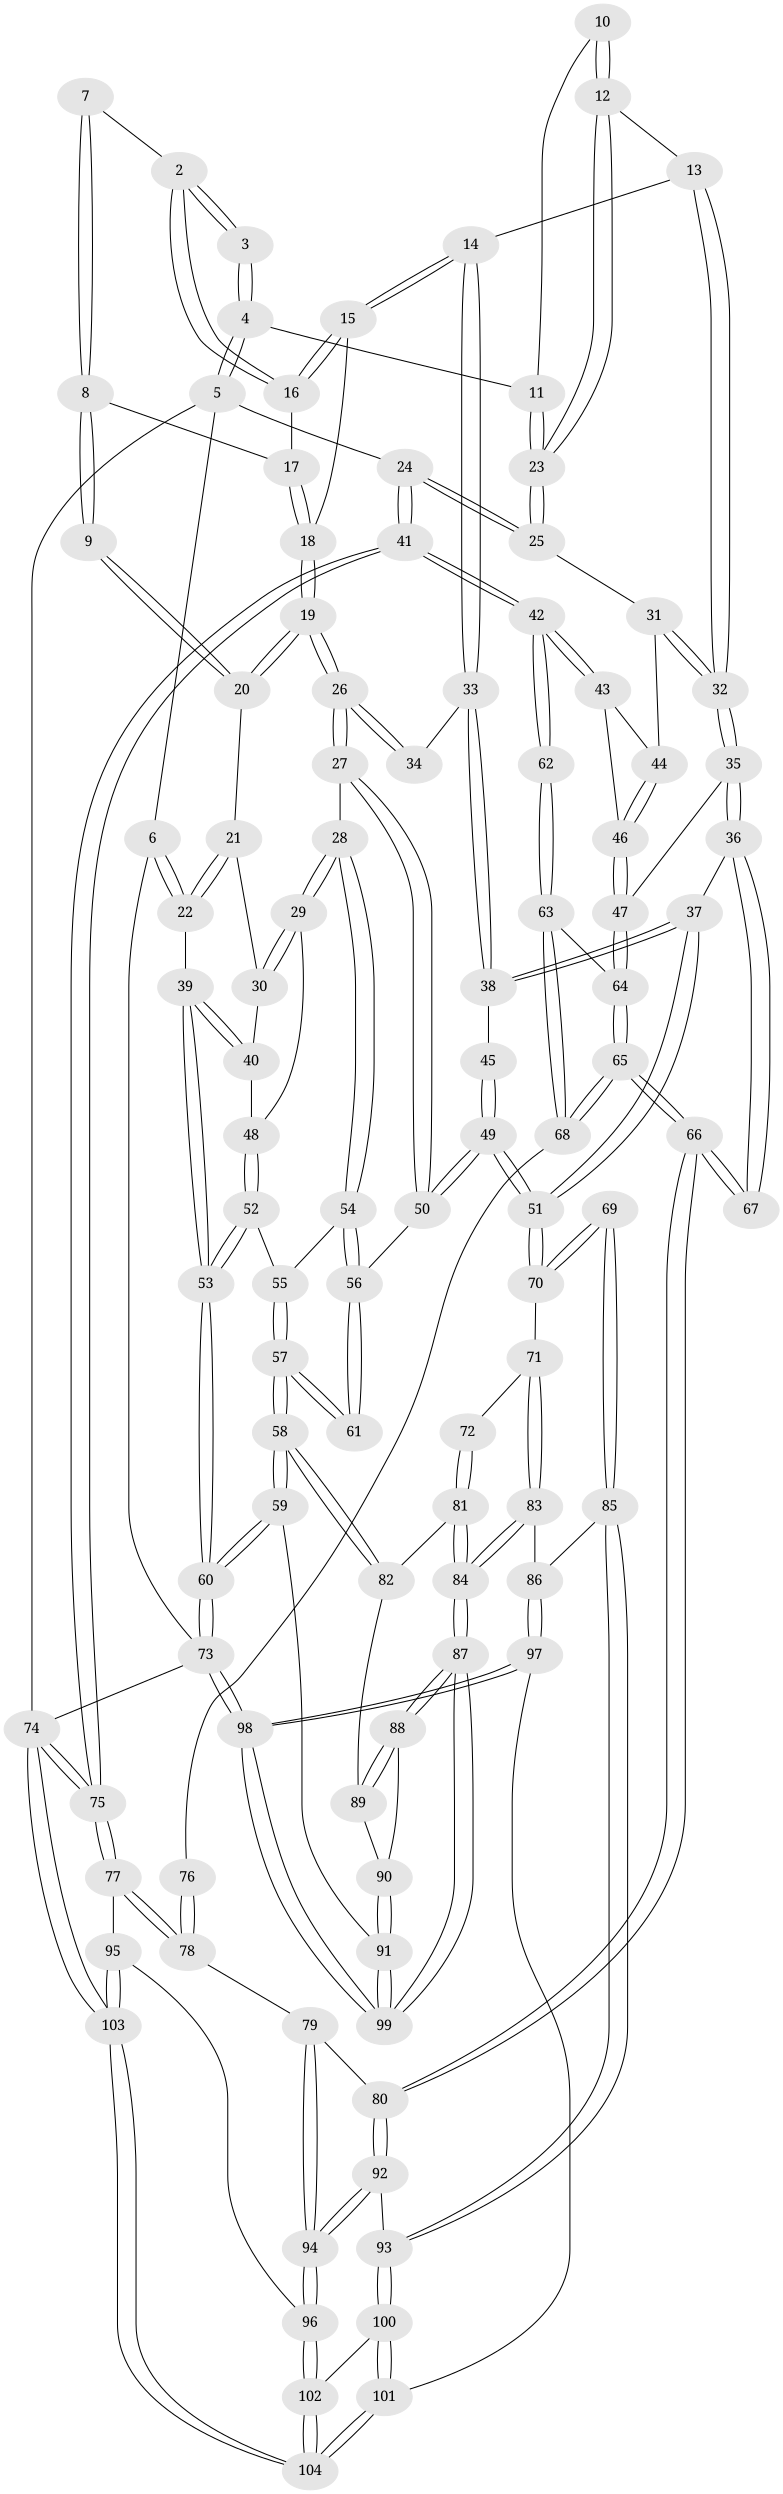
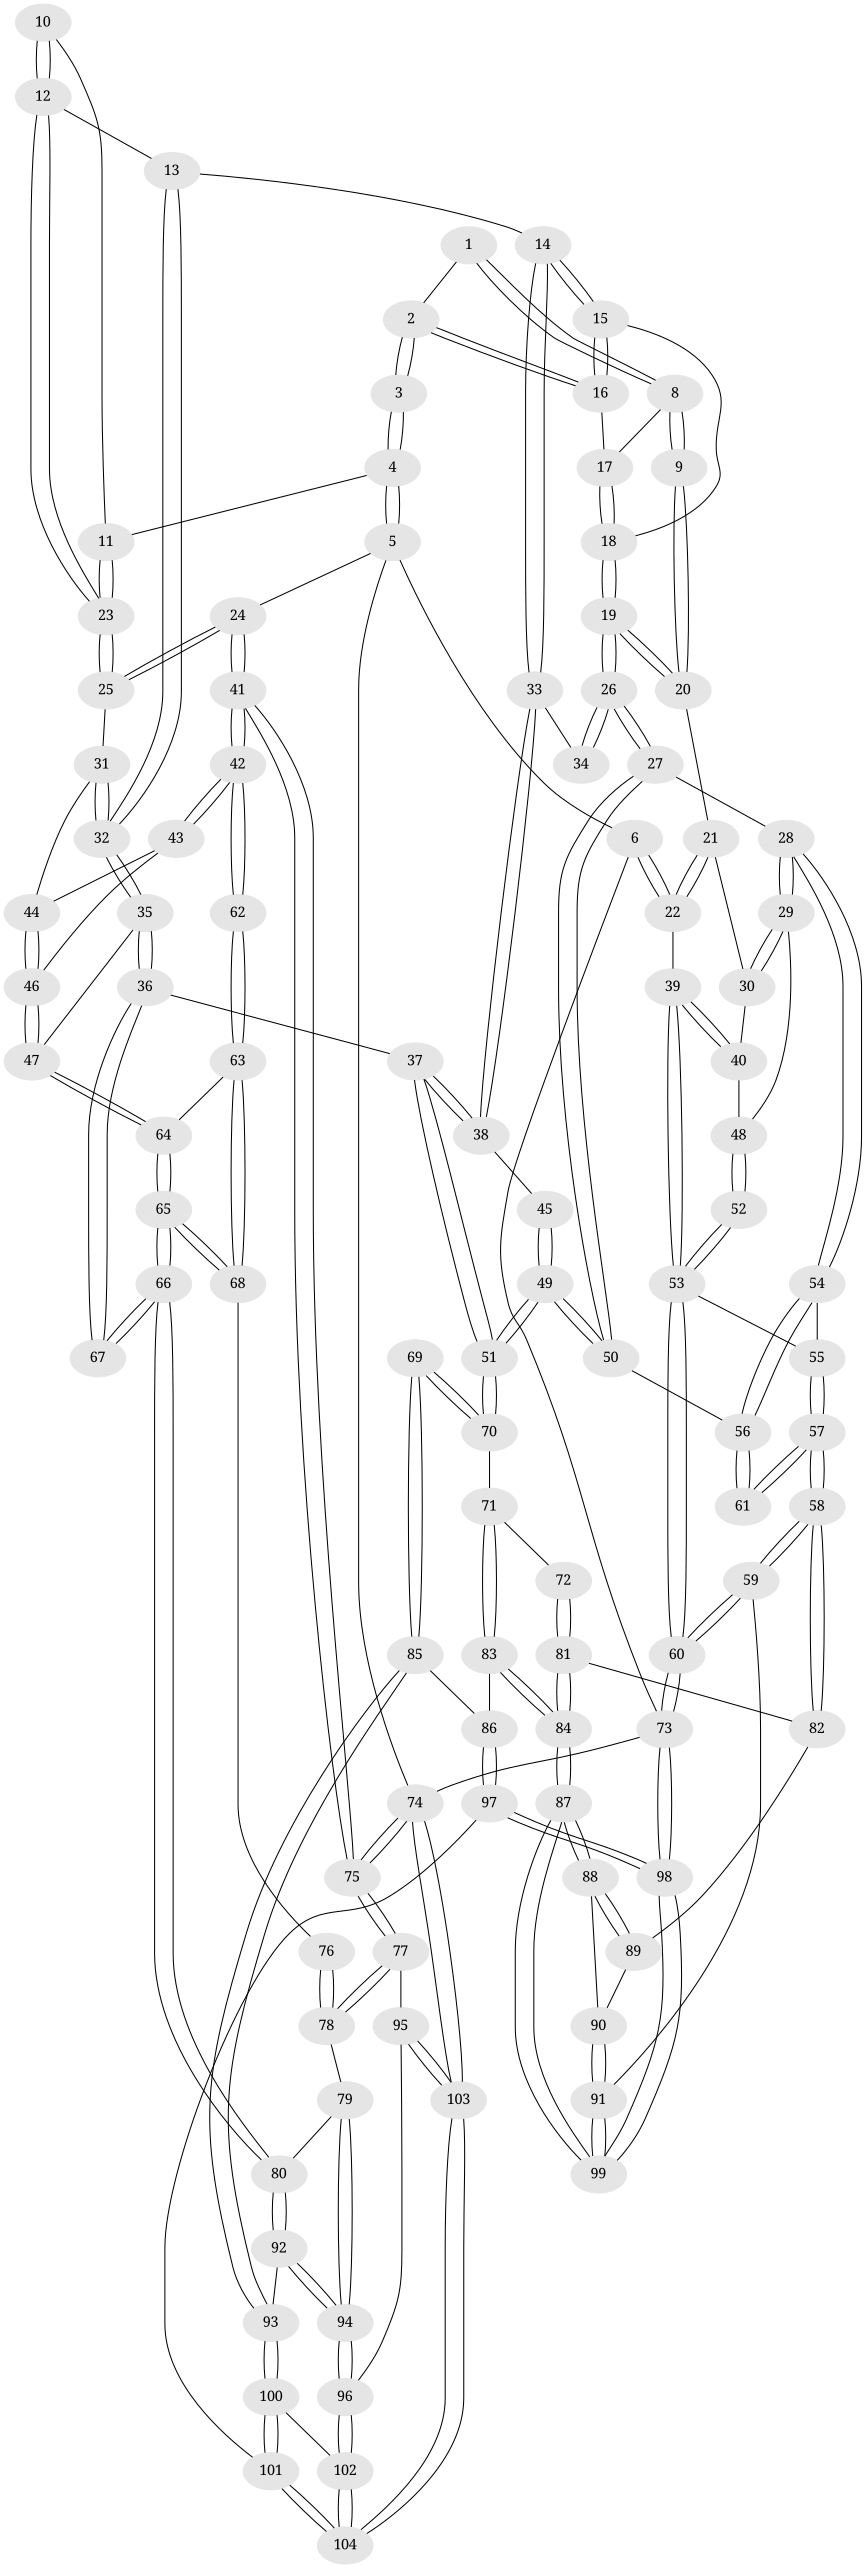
node "7": label "7" -> "1"
edge "52" -- "55": now "53" -- "55"
